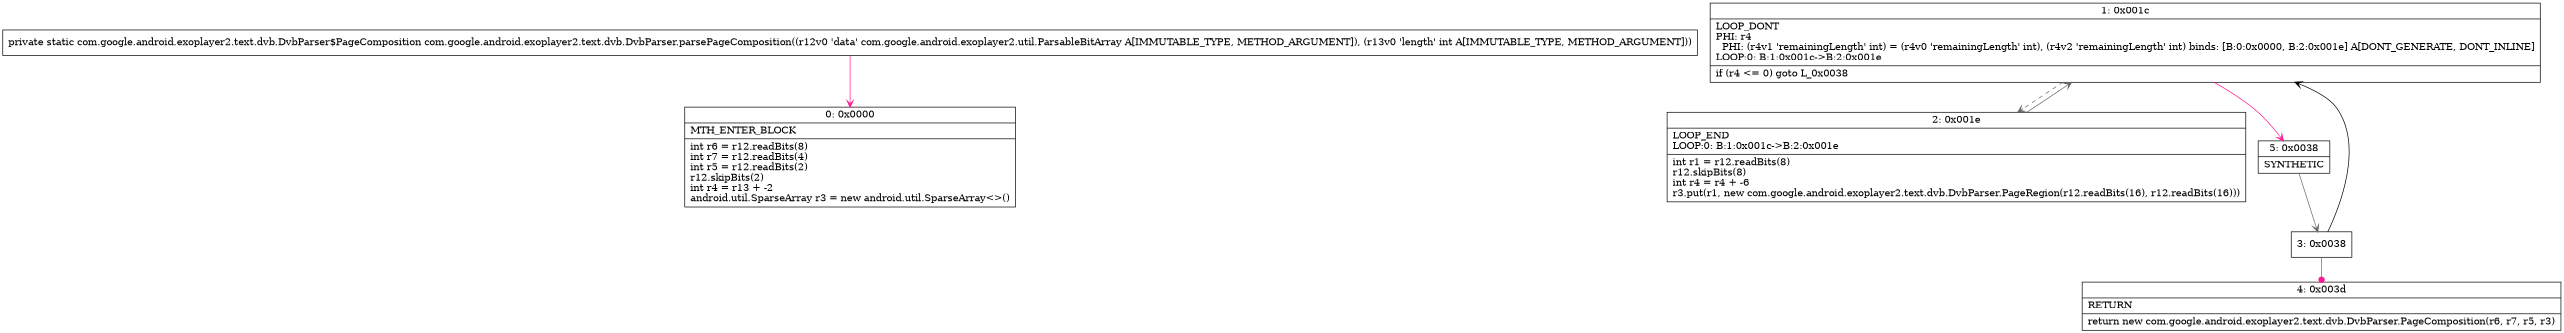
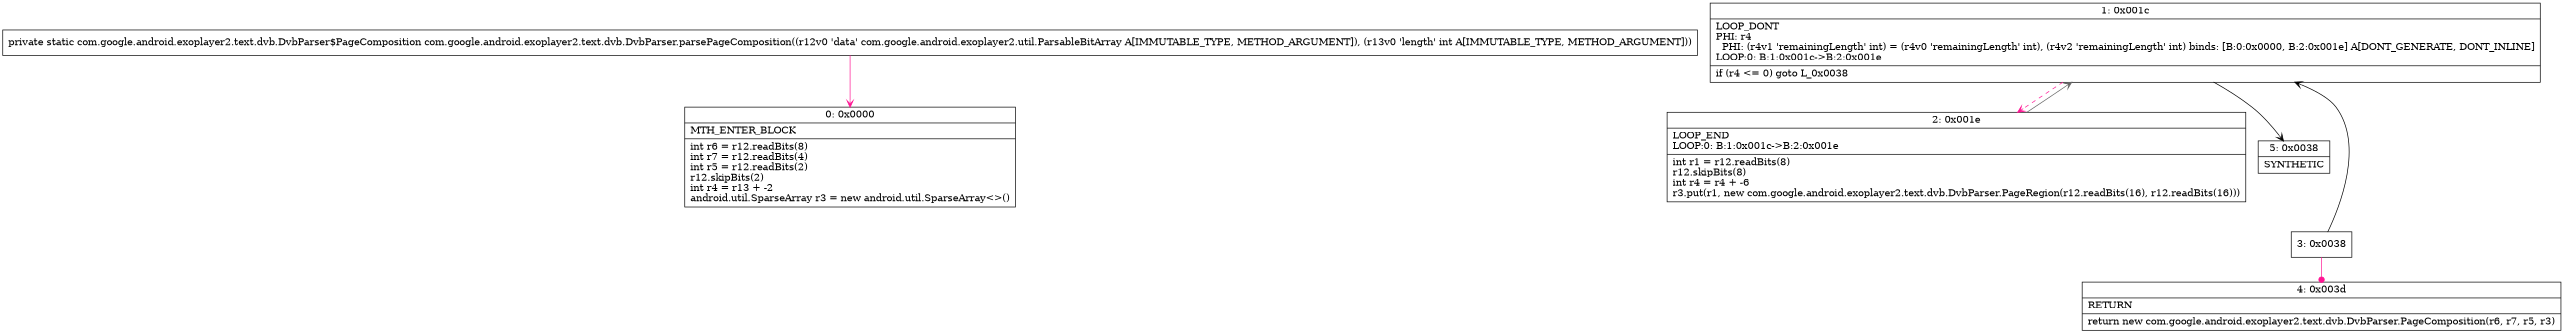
edge "1: 0x001c" -> "2: 0x001e": color gray40 -> deeppink
edge "1: 0x001c" -> "5: 0x0038": color deeppink -> black
edge "5: 0x0038" -> "3: 0x0038": removed
